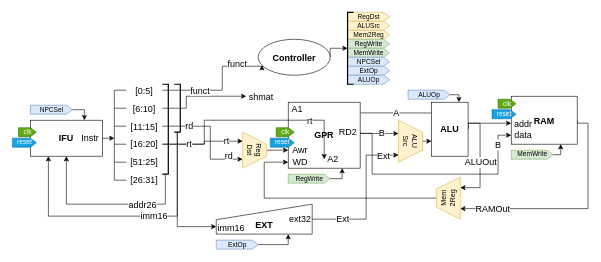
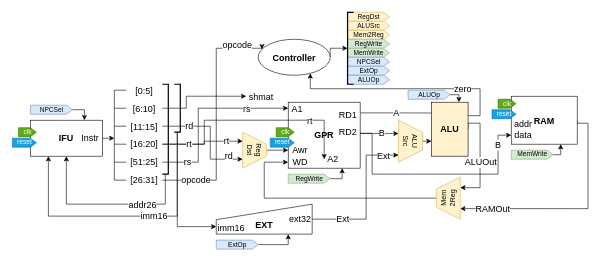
edge "[26:31]" -> "Controller": added, labels "opcode", "opcode"
edge "[0:5]" -> "Controller": removed, labels "funct", "funct"
edge "ALU" -> "Controller": added, label "zero"
node "RD1": added
edge "ALU" -> "addr": removed
node "ALU": fillcolor #ffffff -> #fff2cc
edge "[51:25]" -> "A1": added, labels "rs", "rs"
